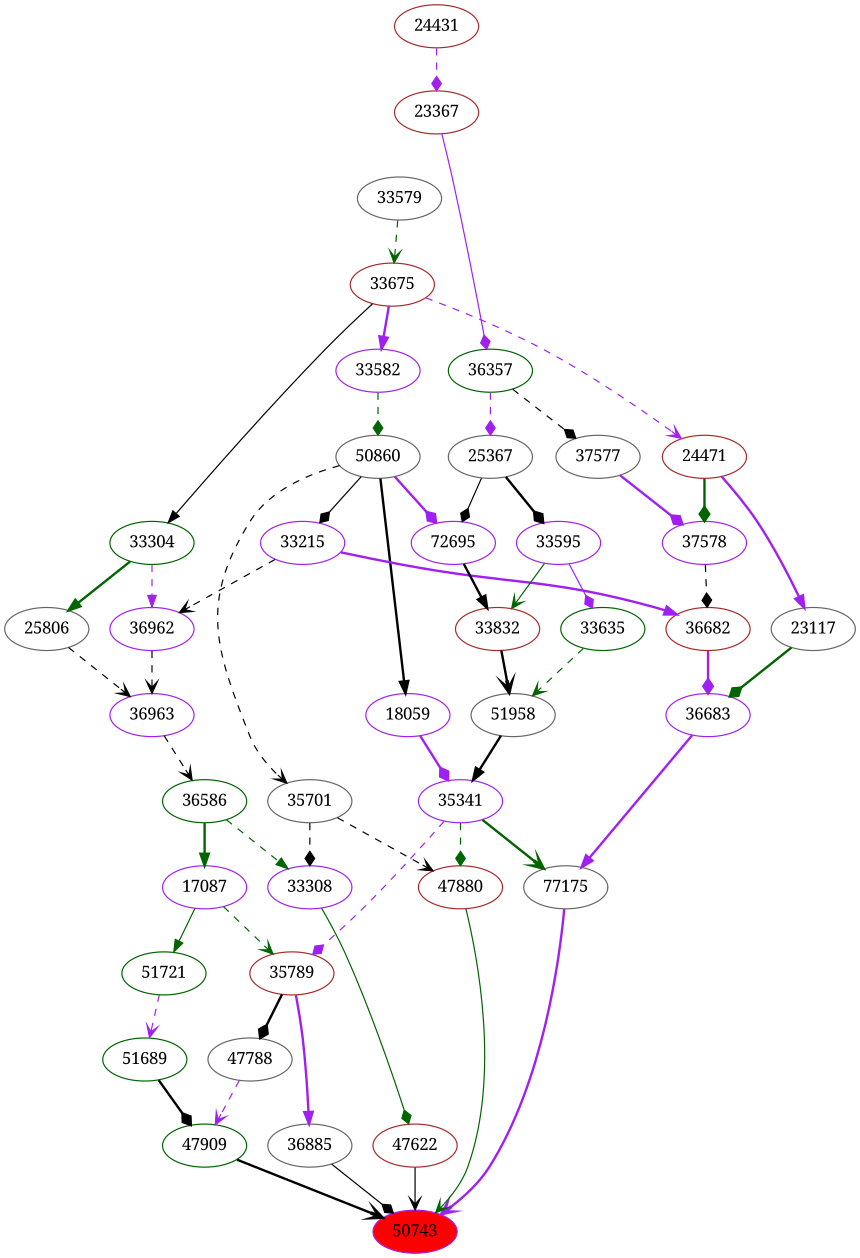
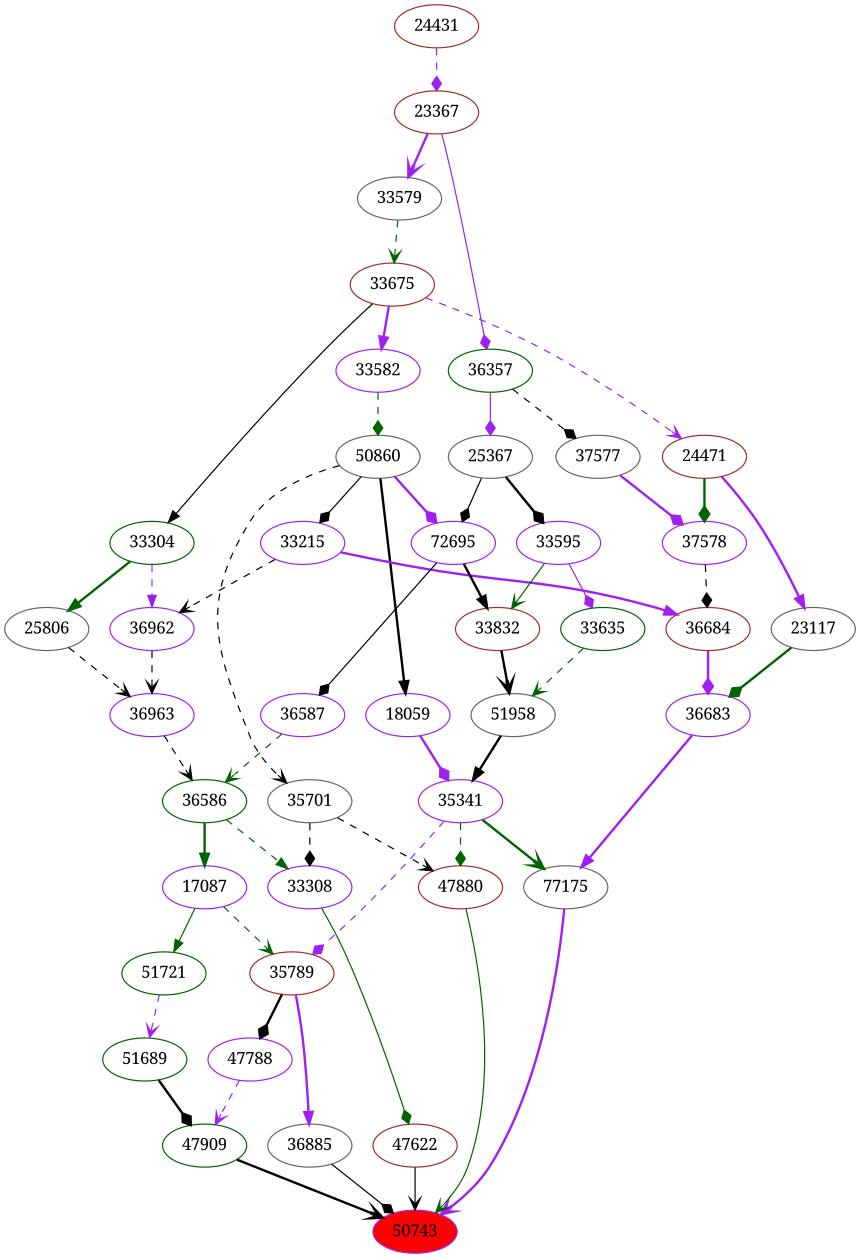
edge "23367" -> "33579": added
edge "36357" -> "25367": style dashed -> solid
node "36682": label "36682" -> "36684"
node "36587": added
node "47788": color gray40 -> purple
